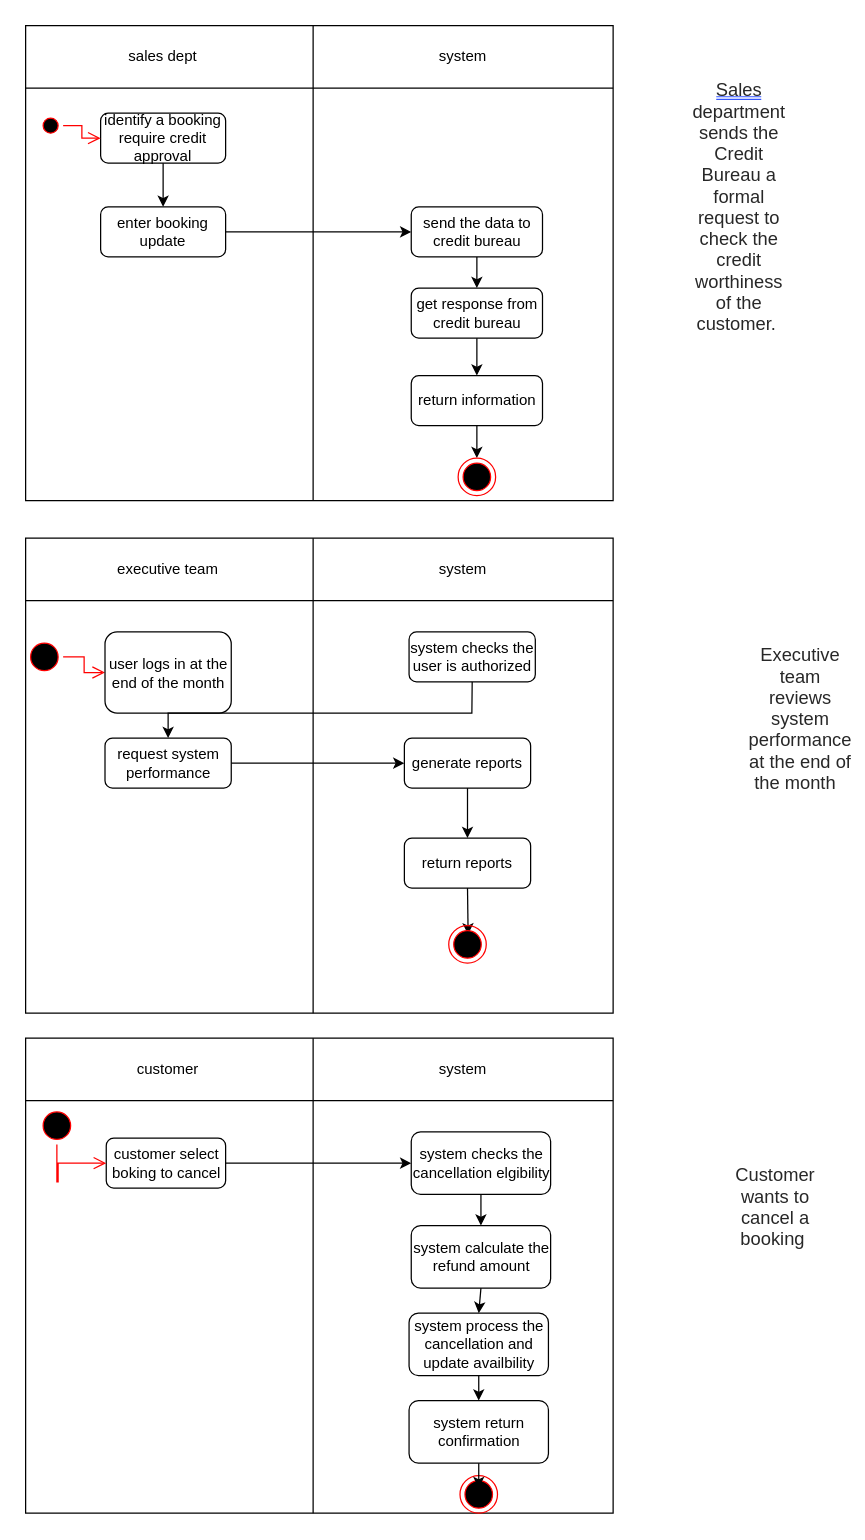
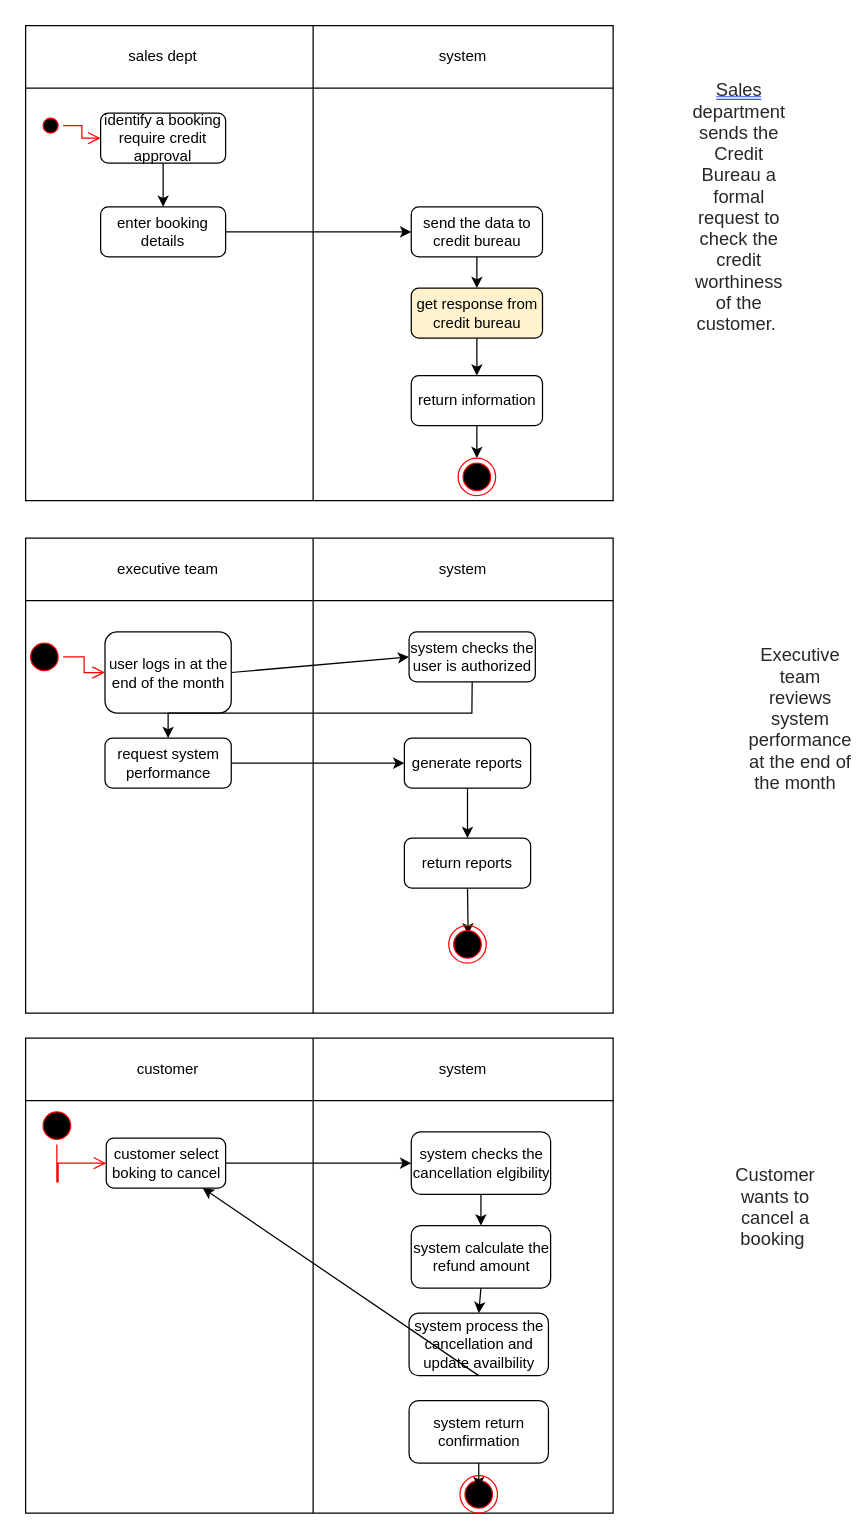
node "enter booking update": label "enter booking update" -> "enter booking details"
node "get response from credit bureau": fillcolor #ffffff -> #fff2cc
edge "user logs in at the end of the month" -> "system checks the user is authorized": added
edge "system process the cancellation and update availbility" -> "system return confirmation": now "system process the cancellation and update availbility" -> "customer select boking to cancel"
